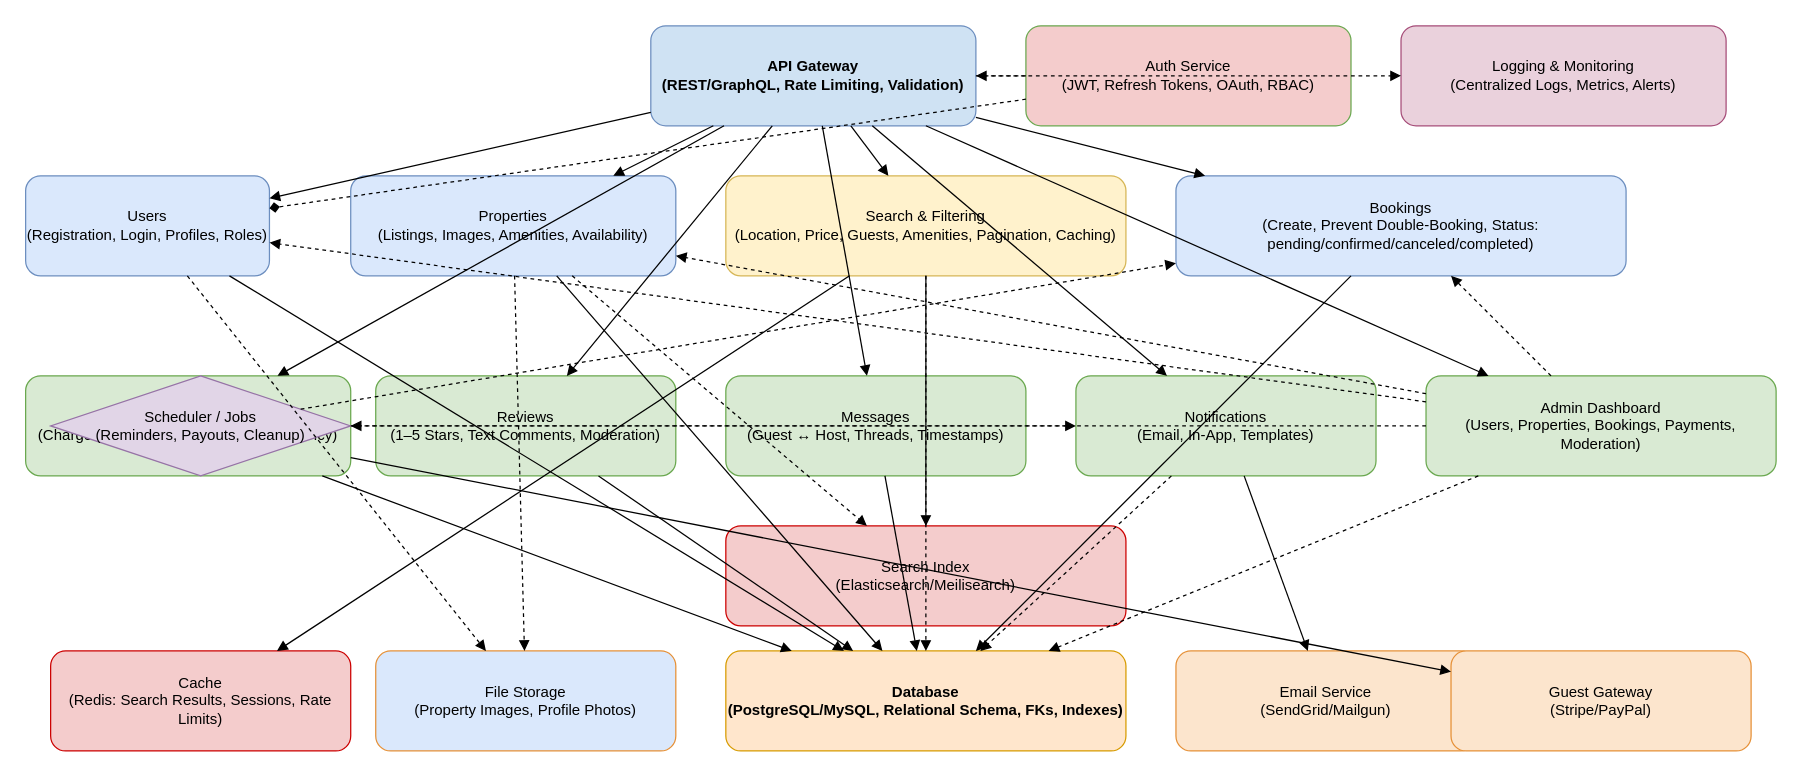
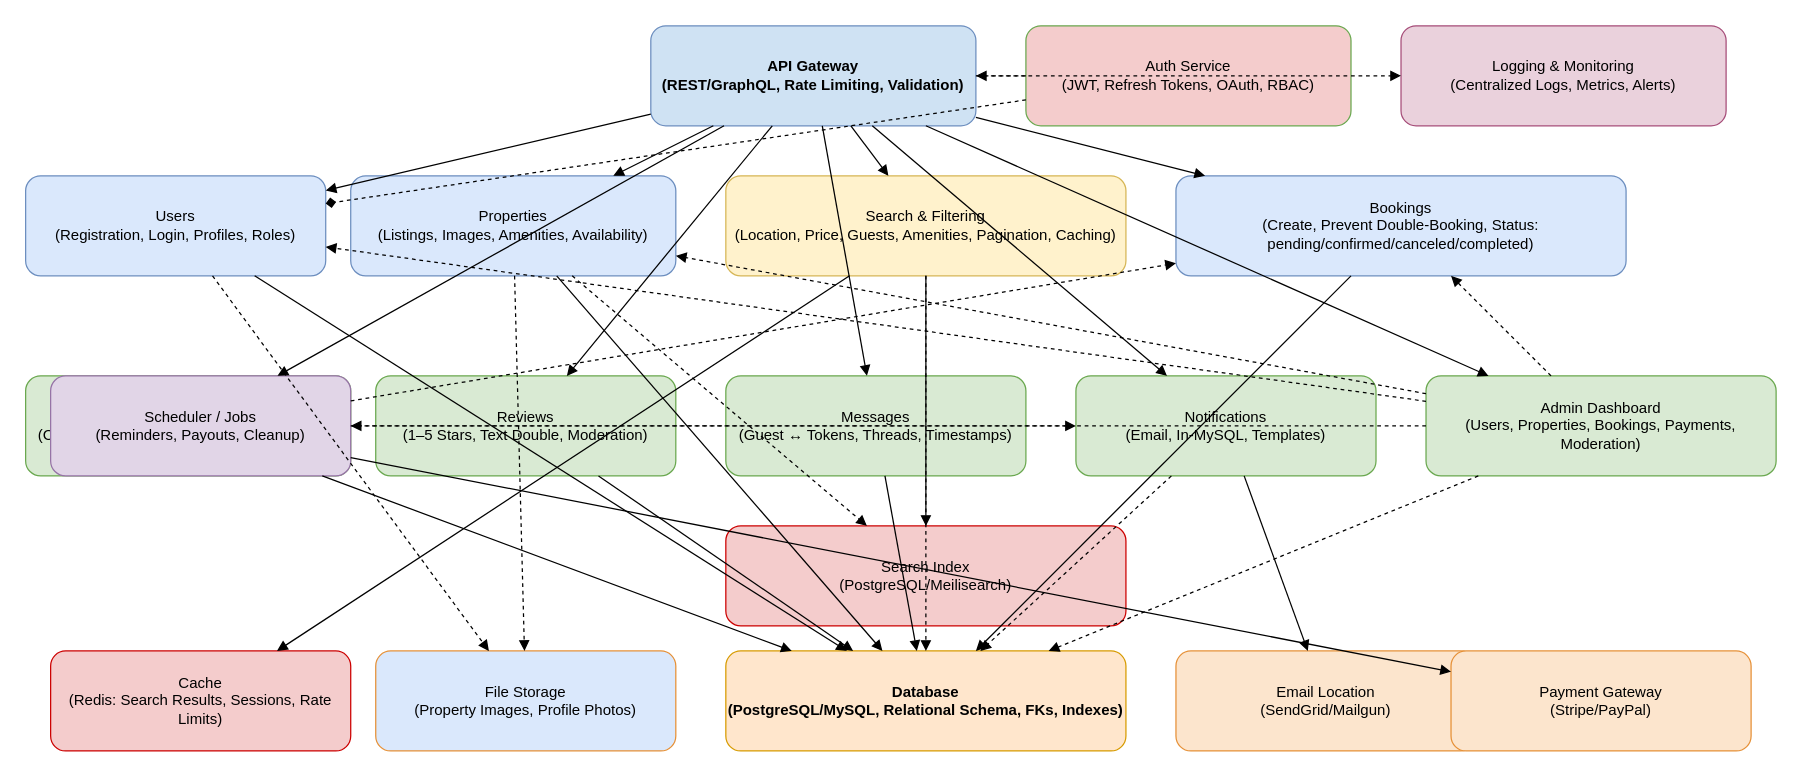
node "Users (Registration, Login, Profiles, Roles)": size 244x100 -> 300x100
node "Scheduler / Jobs (Reminders, Payouts, Cleanup)": shape diamond -> rounded rectangle
node "Reviews (1–5 Stars, Text Comments, Moderation)": label "Reviews (1–5 Stars, Text Comments, Moderation)" -> "Reviews (1–5 Stars, Text Double, Moderation)"
node "Messages (Guest ↔ Host, Threads, Timestamps)": label "Messages (Guest ↔ Host, Threads, Timestamps)" -> "Messages (Guest ↔ Tokens, Threads, Timestamps)"
node "Notifications (Email, In-App, Templates)": label "Notifications (Email, In-App, Templates)" -> "Notifications (Email, In-MySQL, Templates)"
node "Search Index (Elasticsearch/Meilisearch)": label "Search Index (Elasticsearch/Meilisearch)" -> "Search Index (PostgreSQL/Meilisearch)"
node "Email Service (SendGrid/Mailgun)": label "Email Service (SendGrid/Mailgun)" -> "Email Location (SendGrid/Mailgun)"
node "Guest Gateway (Stripe/PayPal)": label "Guest Gateway (Stripe/PayPal)" -> "Payment Gateway (Stripe/PayPal)"
